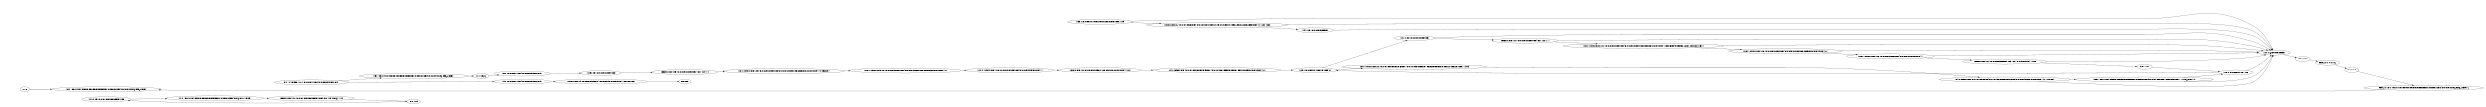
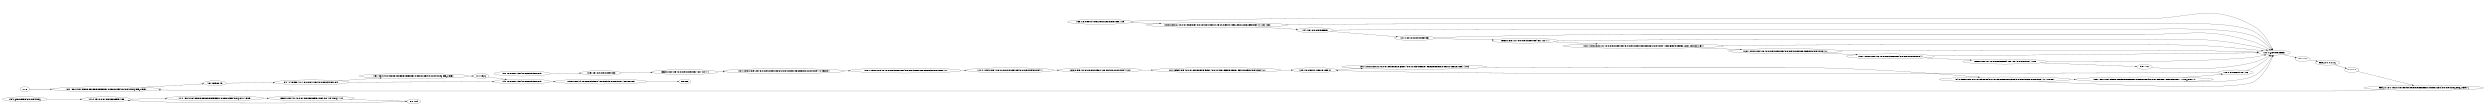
edge "$r28 = (java.security.spec.KeySpec) r2" -> "$r26 = new java.lang.StringBuilder": now "$r27 = new java.lang.Exception" -> "$r26 = new java.lang.StringBuilder"
edge "throw $r27" -> "$r29 = (java.security.Key) r13": now "throw $r27" -> "$r21 := @caughtexception"
edge "r6 = $r5[i1]" -> "$r8 = <java.lang.System: java.io.PrintStream out>": now "r6 = $r5[i1]" -> "$r4 = <java.lang.System: java.io.PrintStream out>"
node "$i0 = lengthof $r3": added
node "r23 := @parameter0: java.lang.String[]": added
